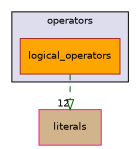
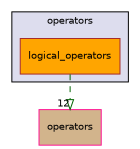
node "literals": label "literals" -> "operators"
